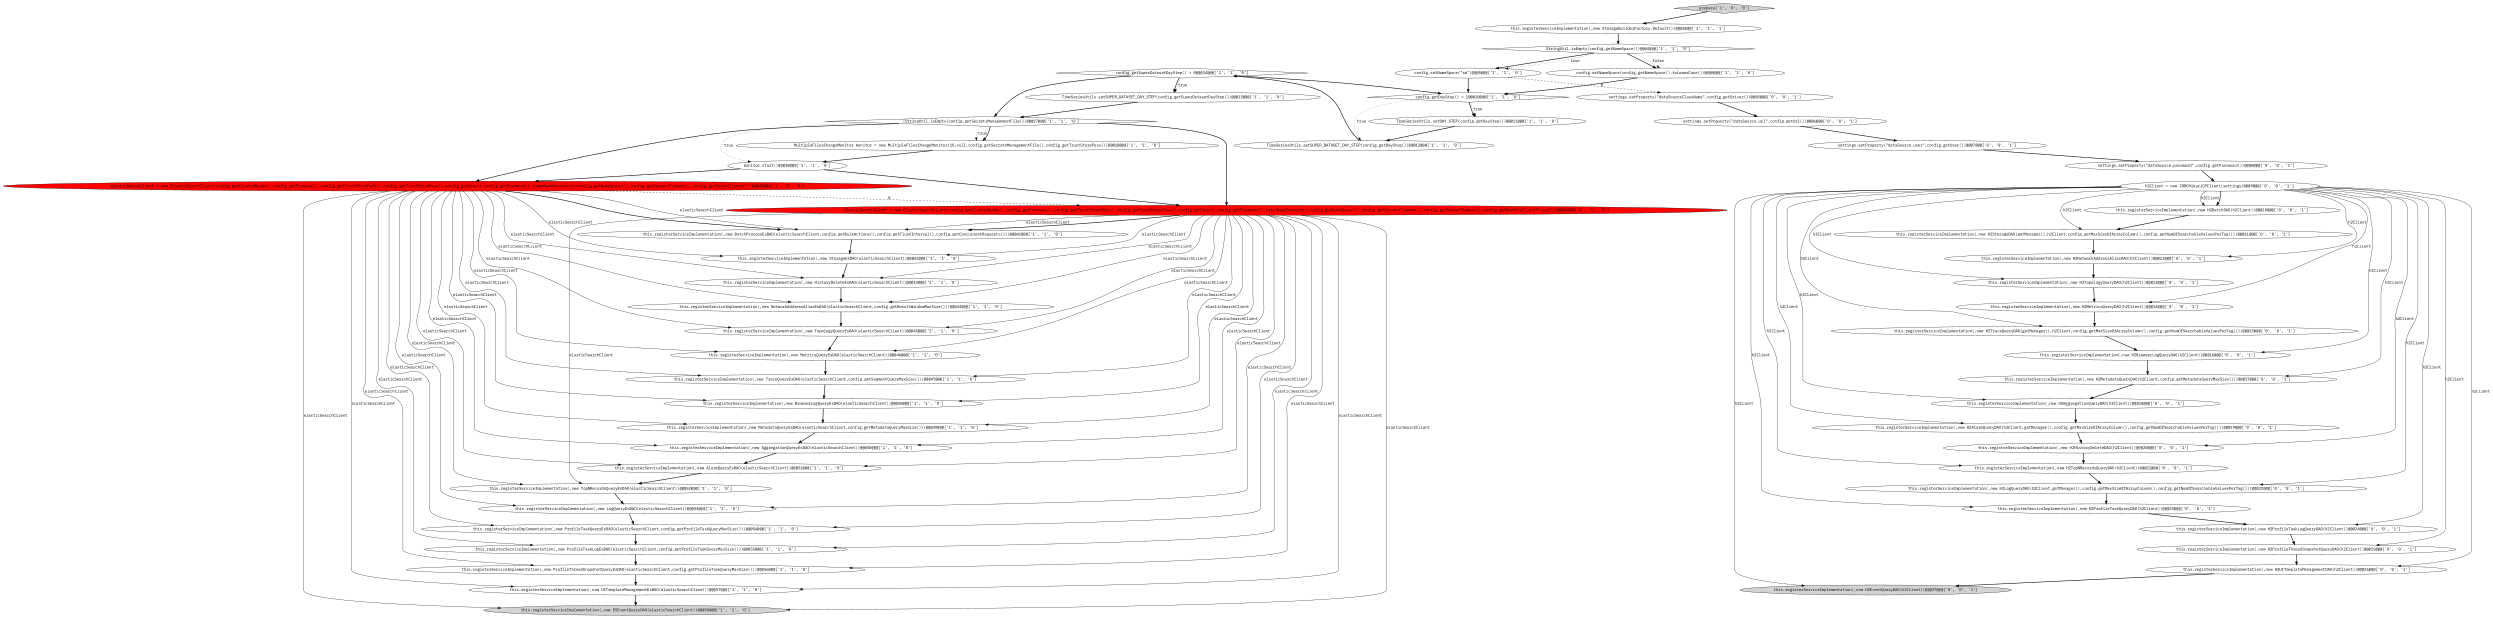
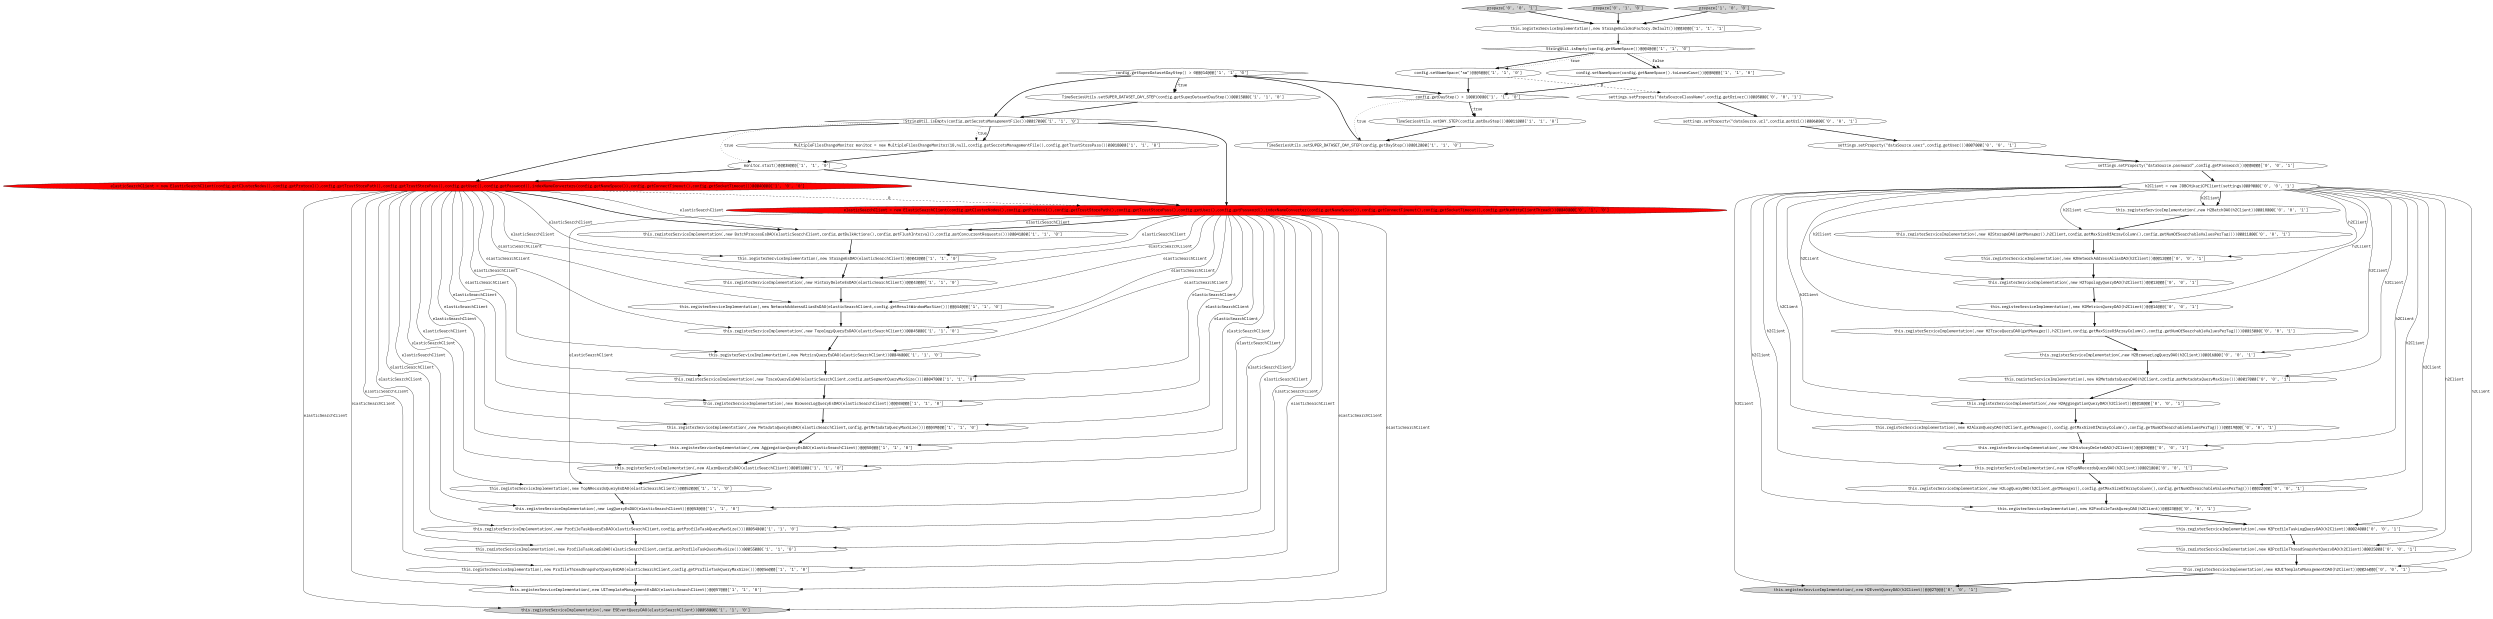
node "prepare['0', '0', '1']": added
node "prepare['0', '1', '0']": added
